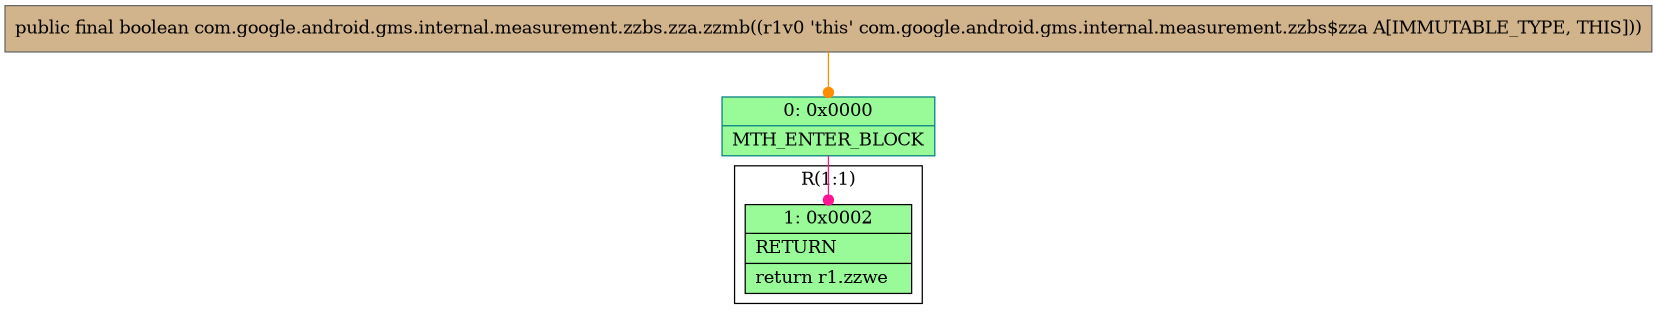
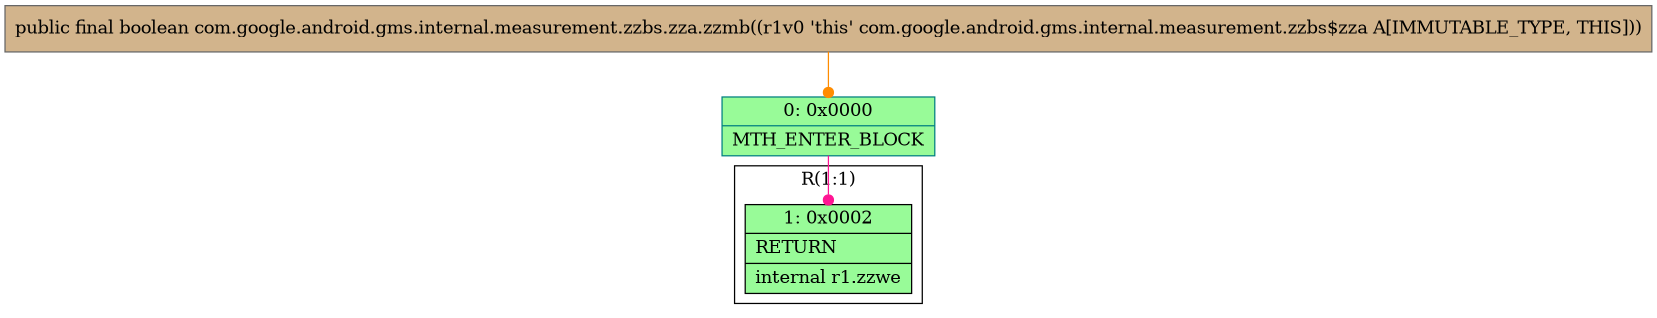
node "1: 0x0002": text "return r1.zzwe" -> "internal r1.zzwe"
